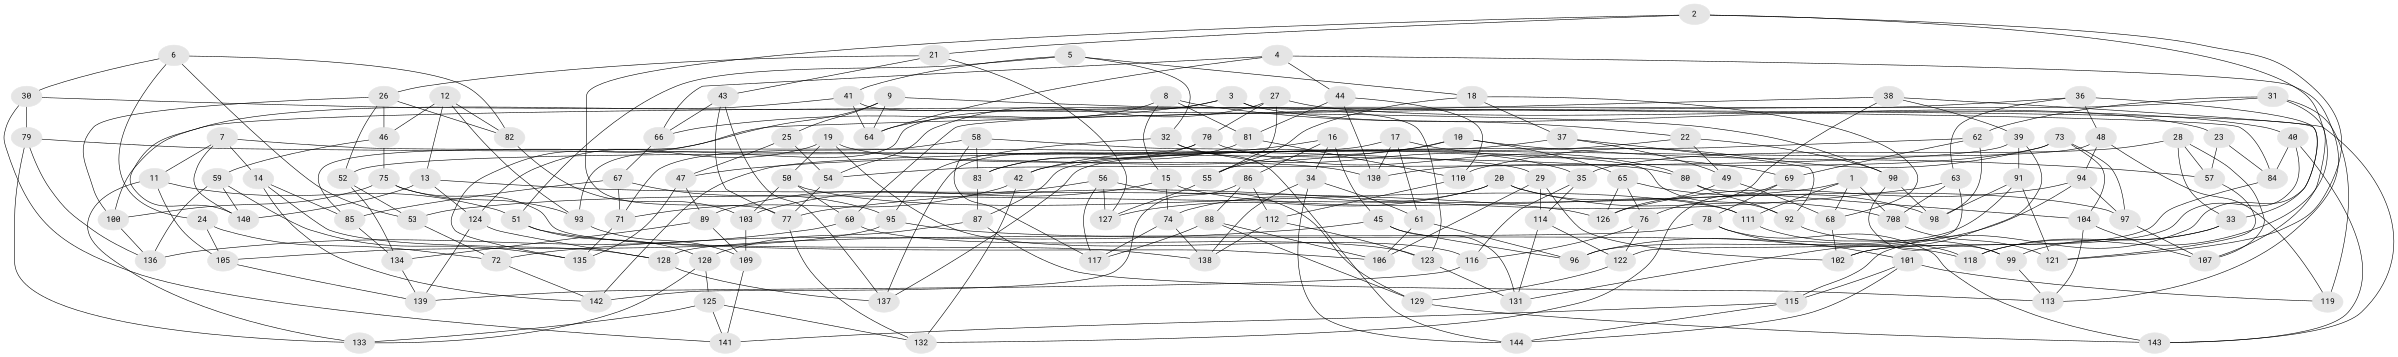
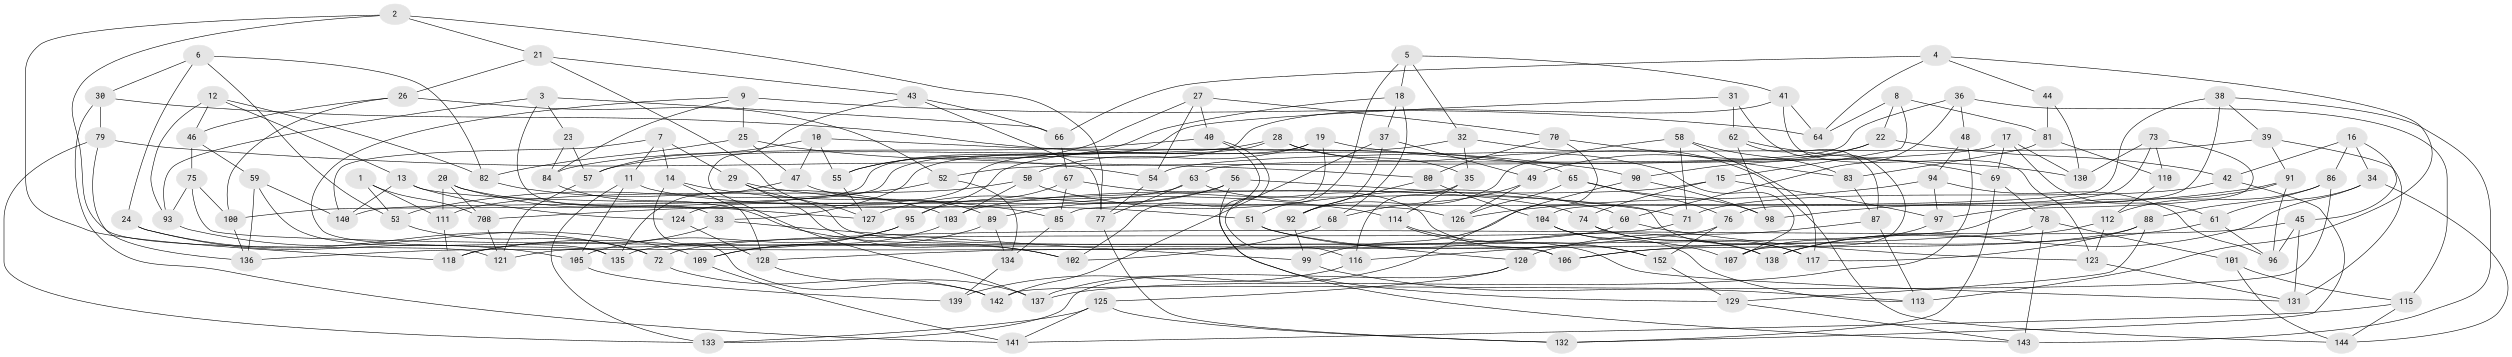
edge "26" -- "82": now "25" -- "82"
edge "44" -- "110": removed
edge "1" -- "68": removed
edge "124" -- "139": removed
node "122": label "122" -> "152"
node "119": removed
